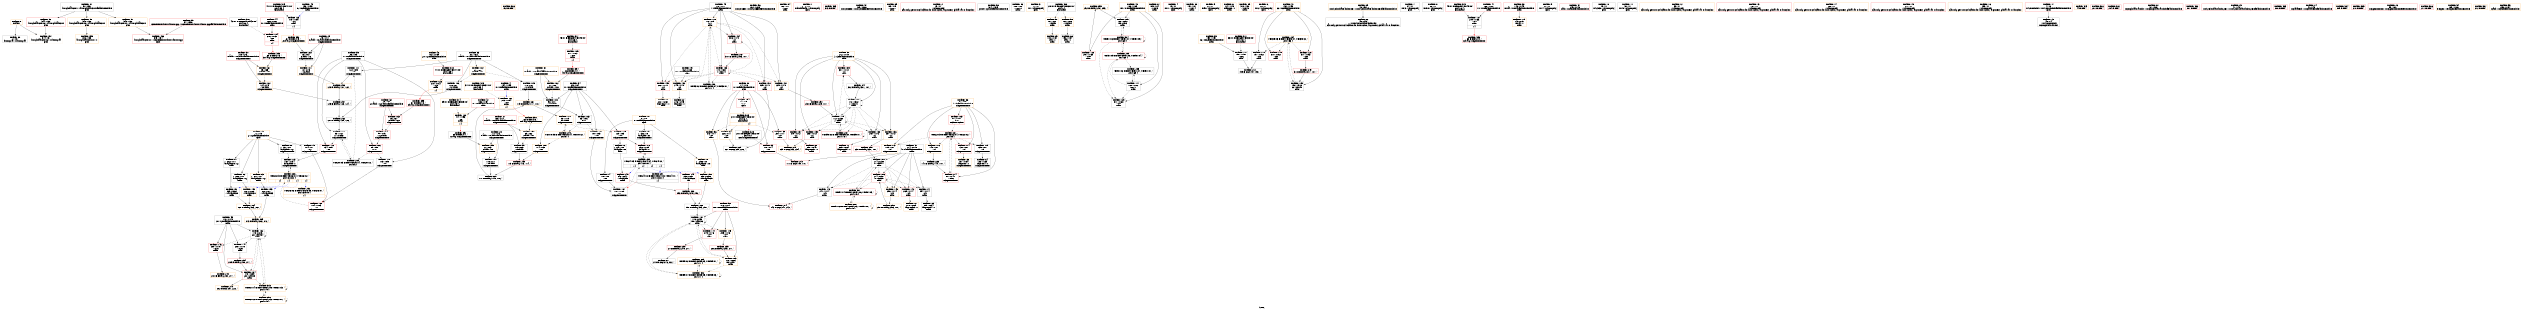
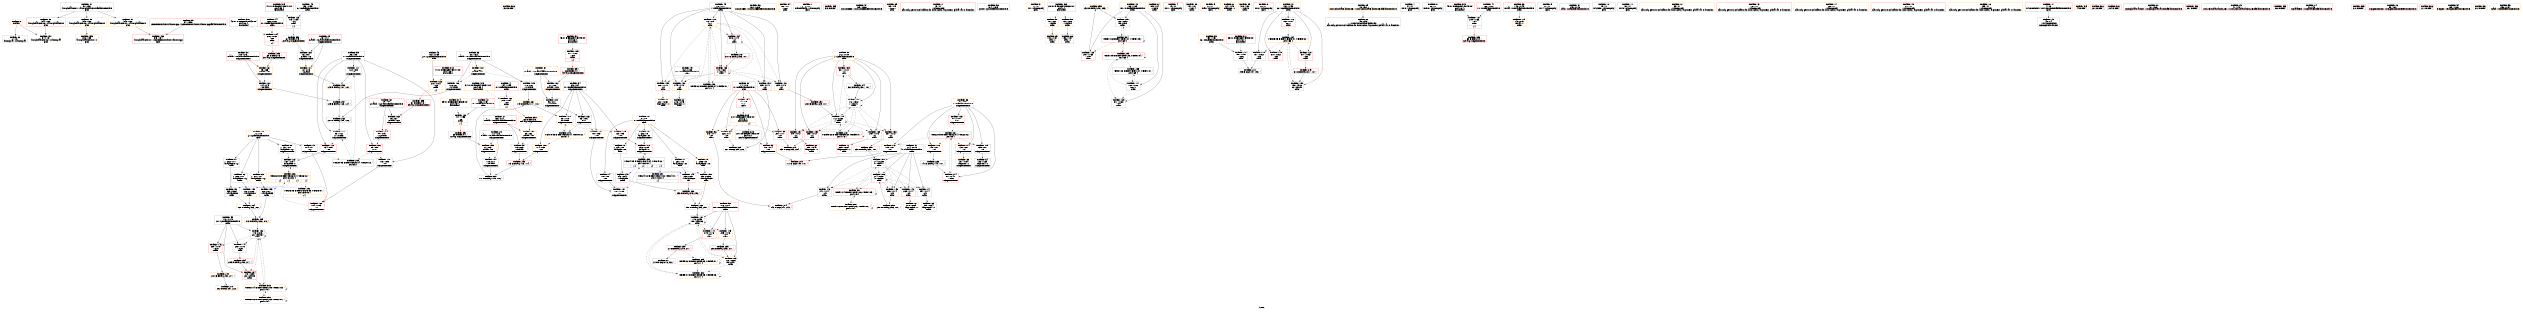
node "NodeID: 86": removed
node "NodeID: 384": removed
node "NodeID: 176": added
edge "NodeID: 46" -> "NodeID: 318": now "NodeID: 46" -> "NodeID: 126"
edge "NodeID: 33" -> "NodeID: 111": now "NodeID: 35" -> "NodeID: 111"
edge "NodeID: 304" -> "NodeID: 129": now "NodeID: 304" -> "NodeID: 128"
edge "NodeID: 34" -> "NodeID: 103": now "NodeID: 34" -> "NodeID: 170"
node "NodeID: 169": text "_Z3instruction" -> "_Z3genxxxxxxx"
edge "NodeID: 109" -> "NodeID: 76": now "NodeID: 18" -> "NodeID: 76"
edge "NodeID: 171" -> "NodeID: 280": now "NodeID: 79" -> "NodeID: 280"
node "NodeID: 77": added
edge "NodeID: 302" -> "NodeID: 289": now "NodeID: 250" -> "NodeID: 289"
edge "NodeID: 184" -> "NodeID: 270": now "NodeID: 248" -> "NodeID: 270"
